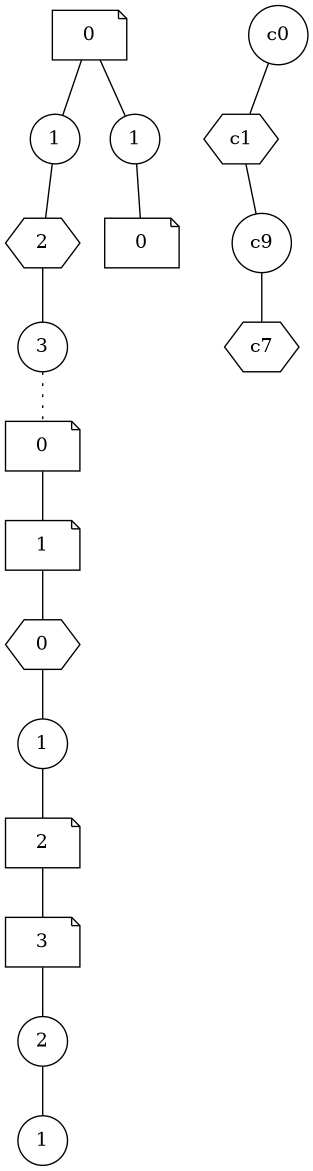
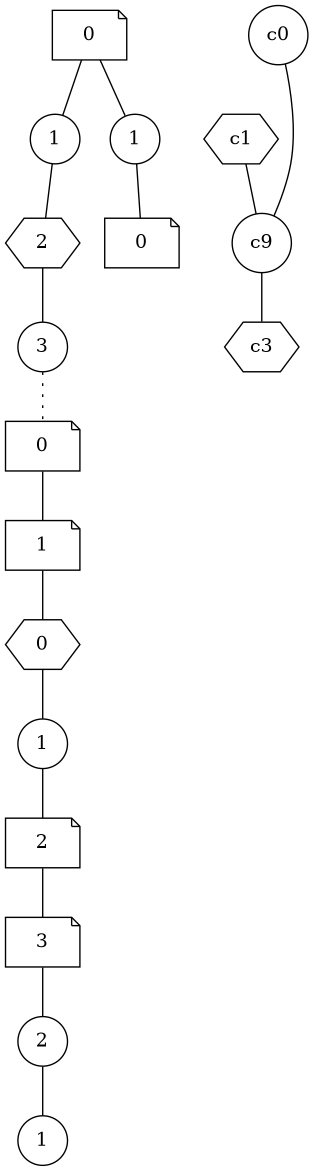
edge "c0" -- "c1": now "c0" -- "c9"
node "c7": label "c7" -> "c3"
